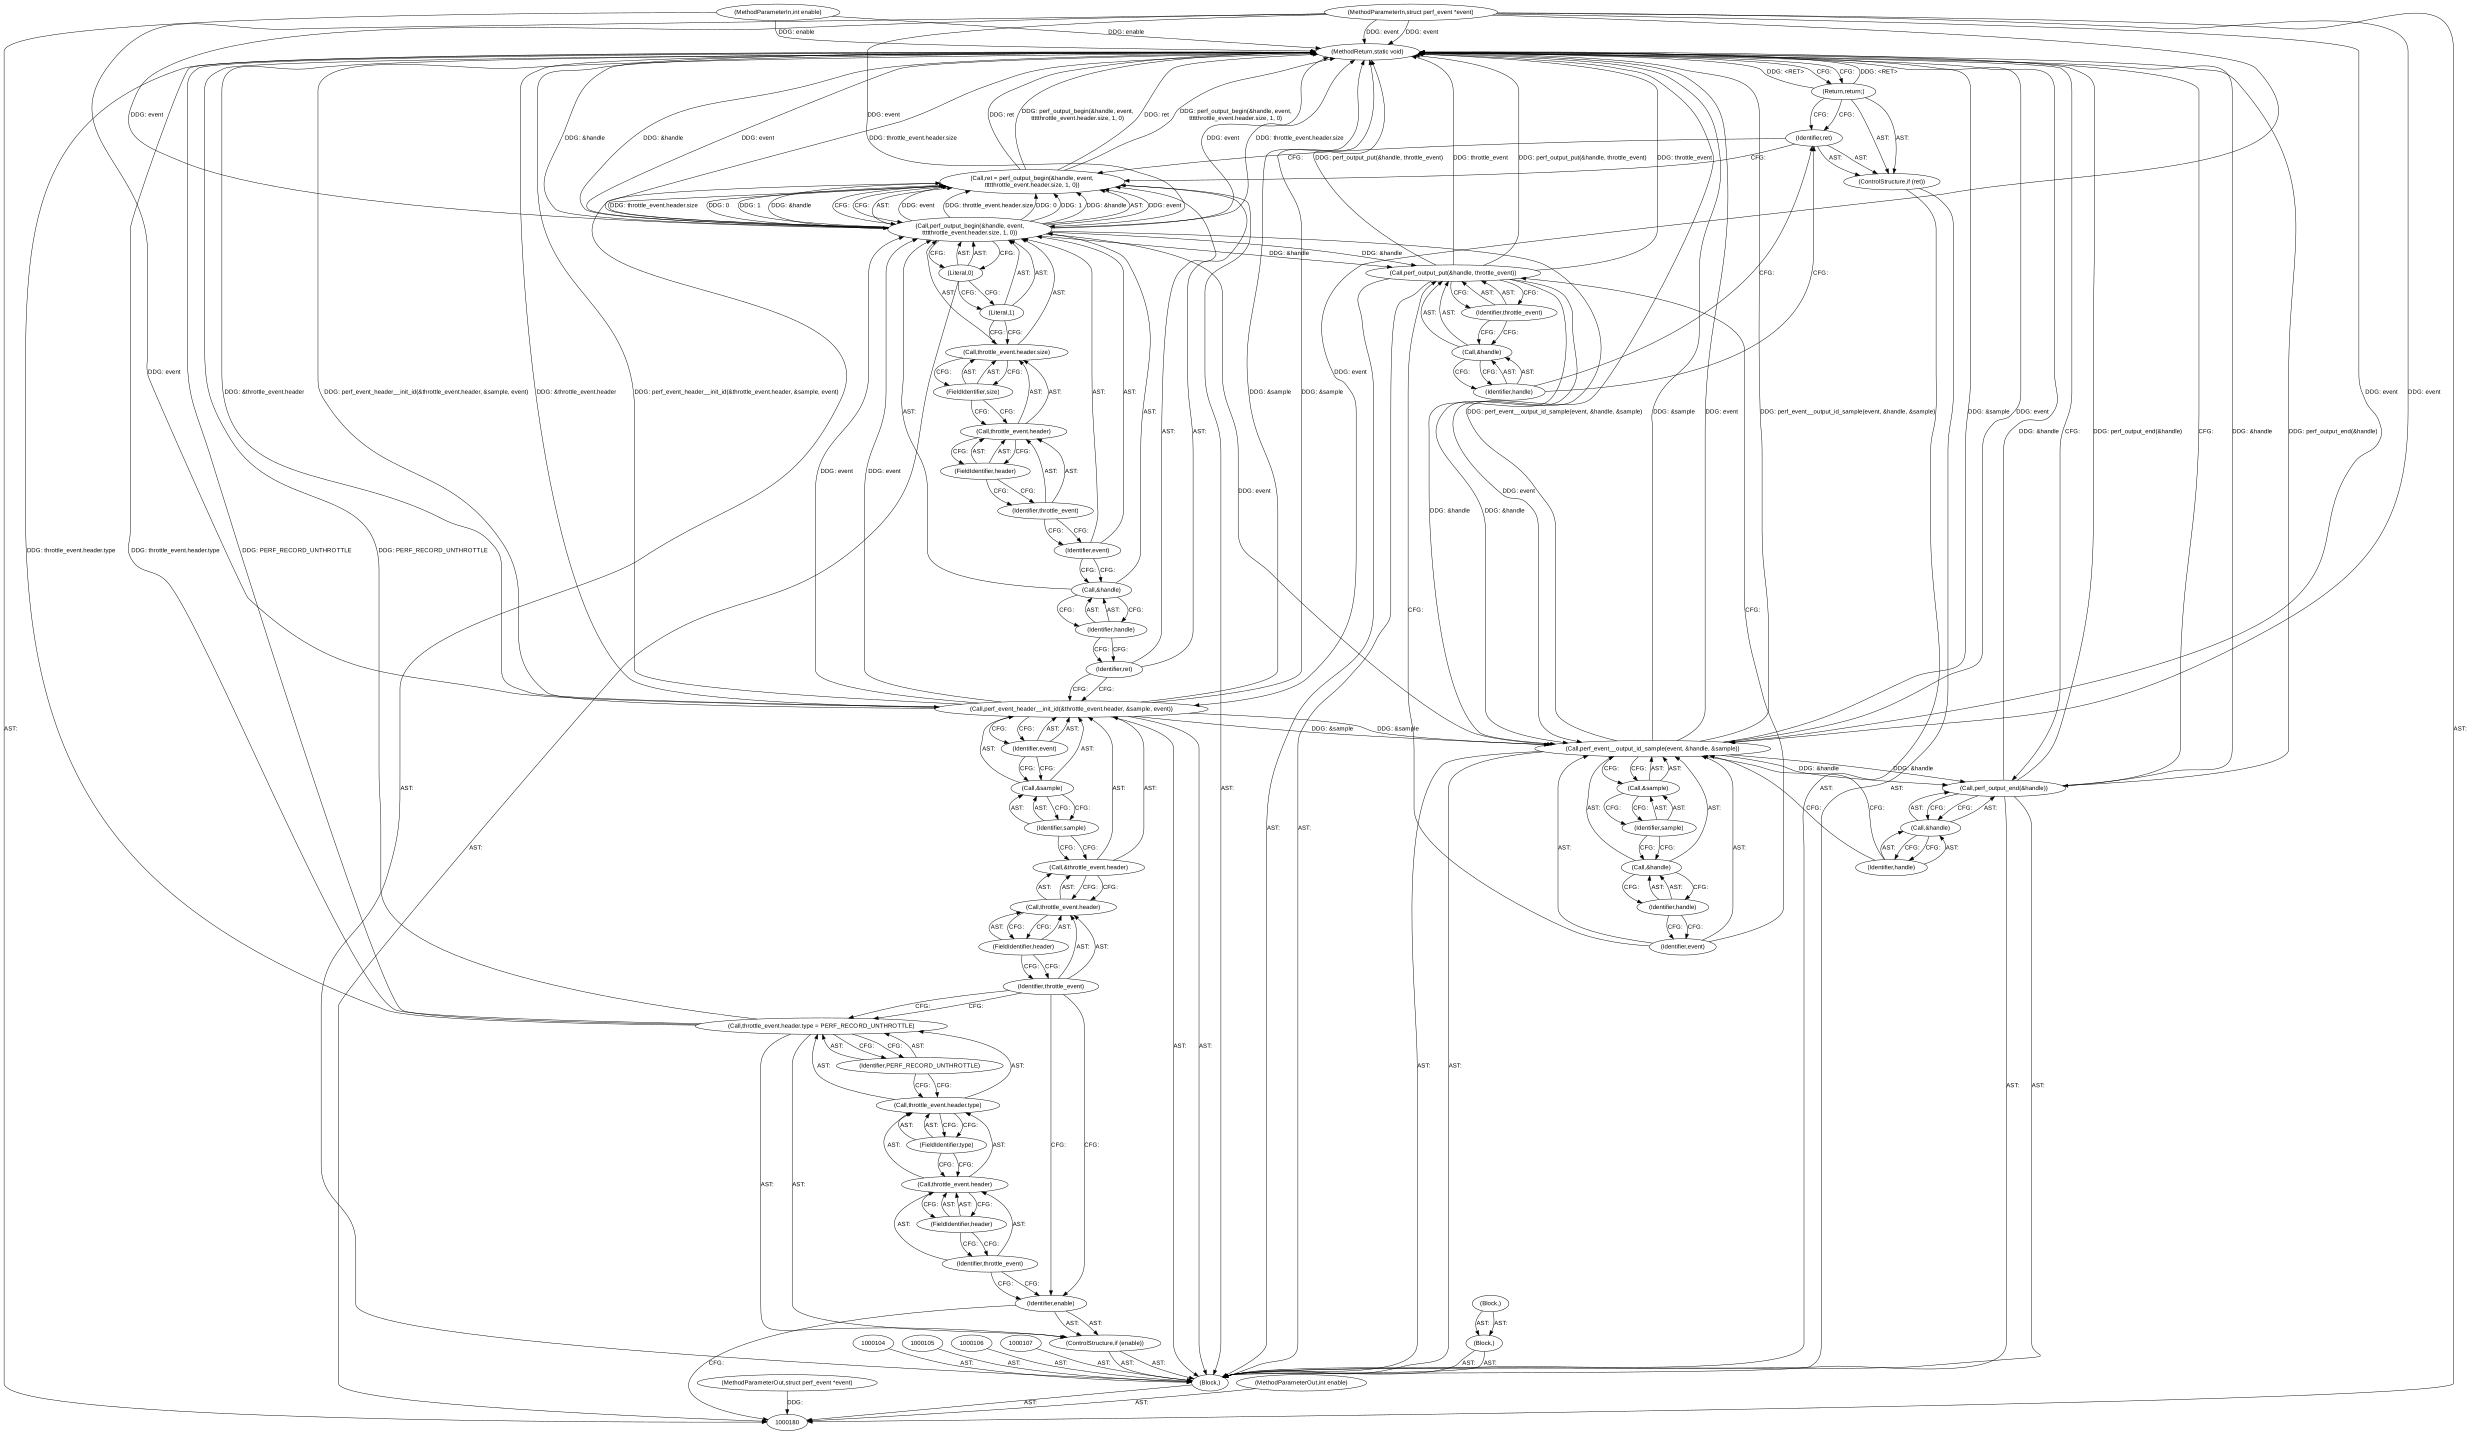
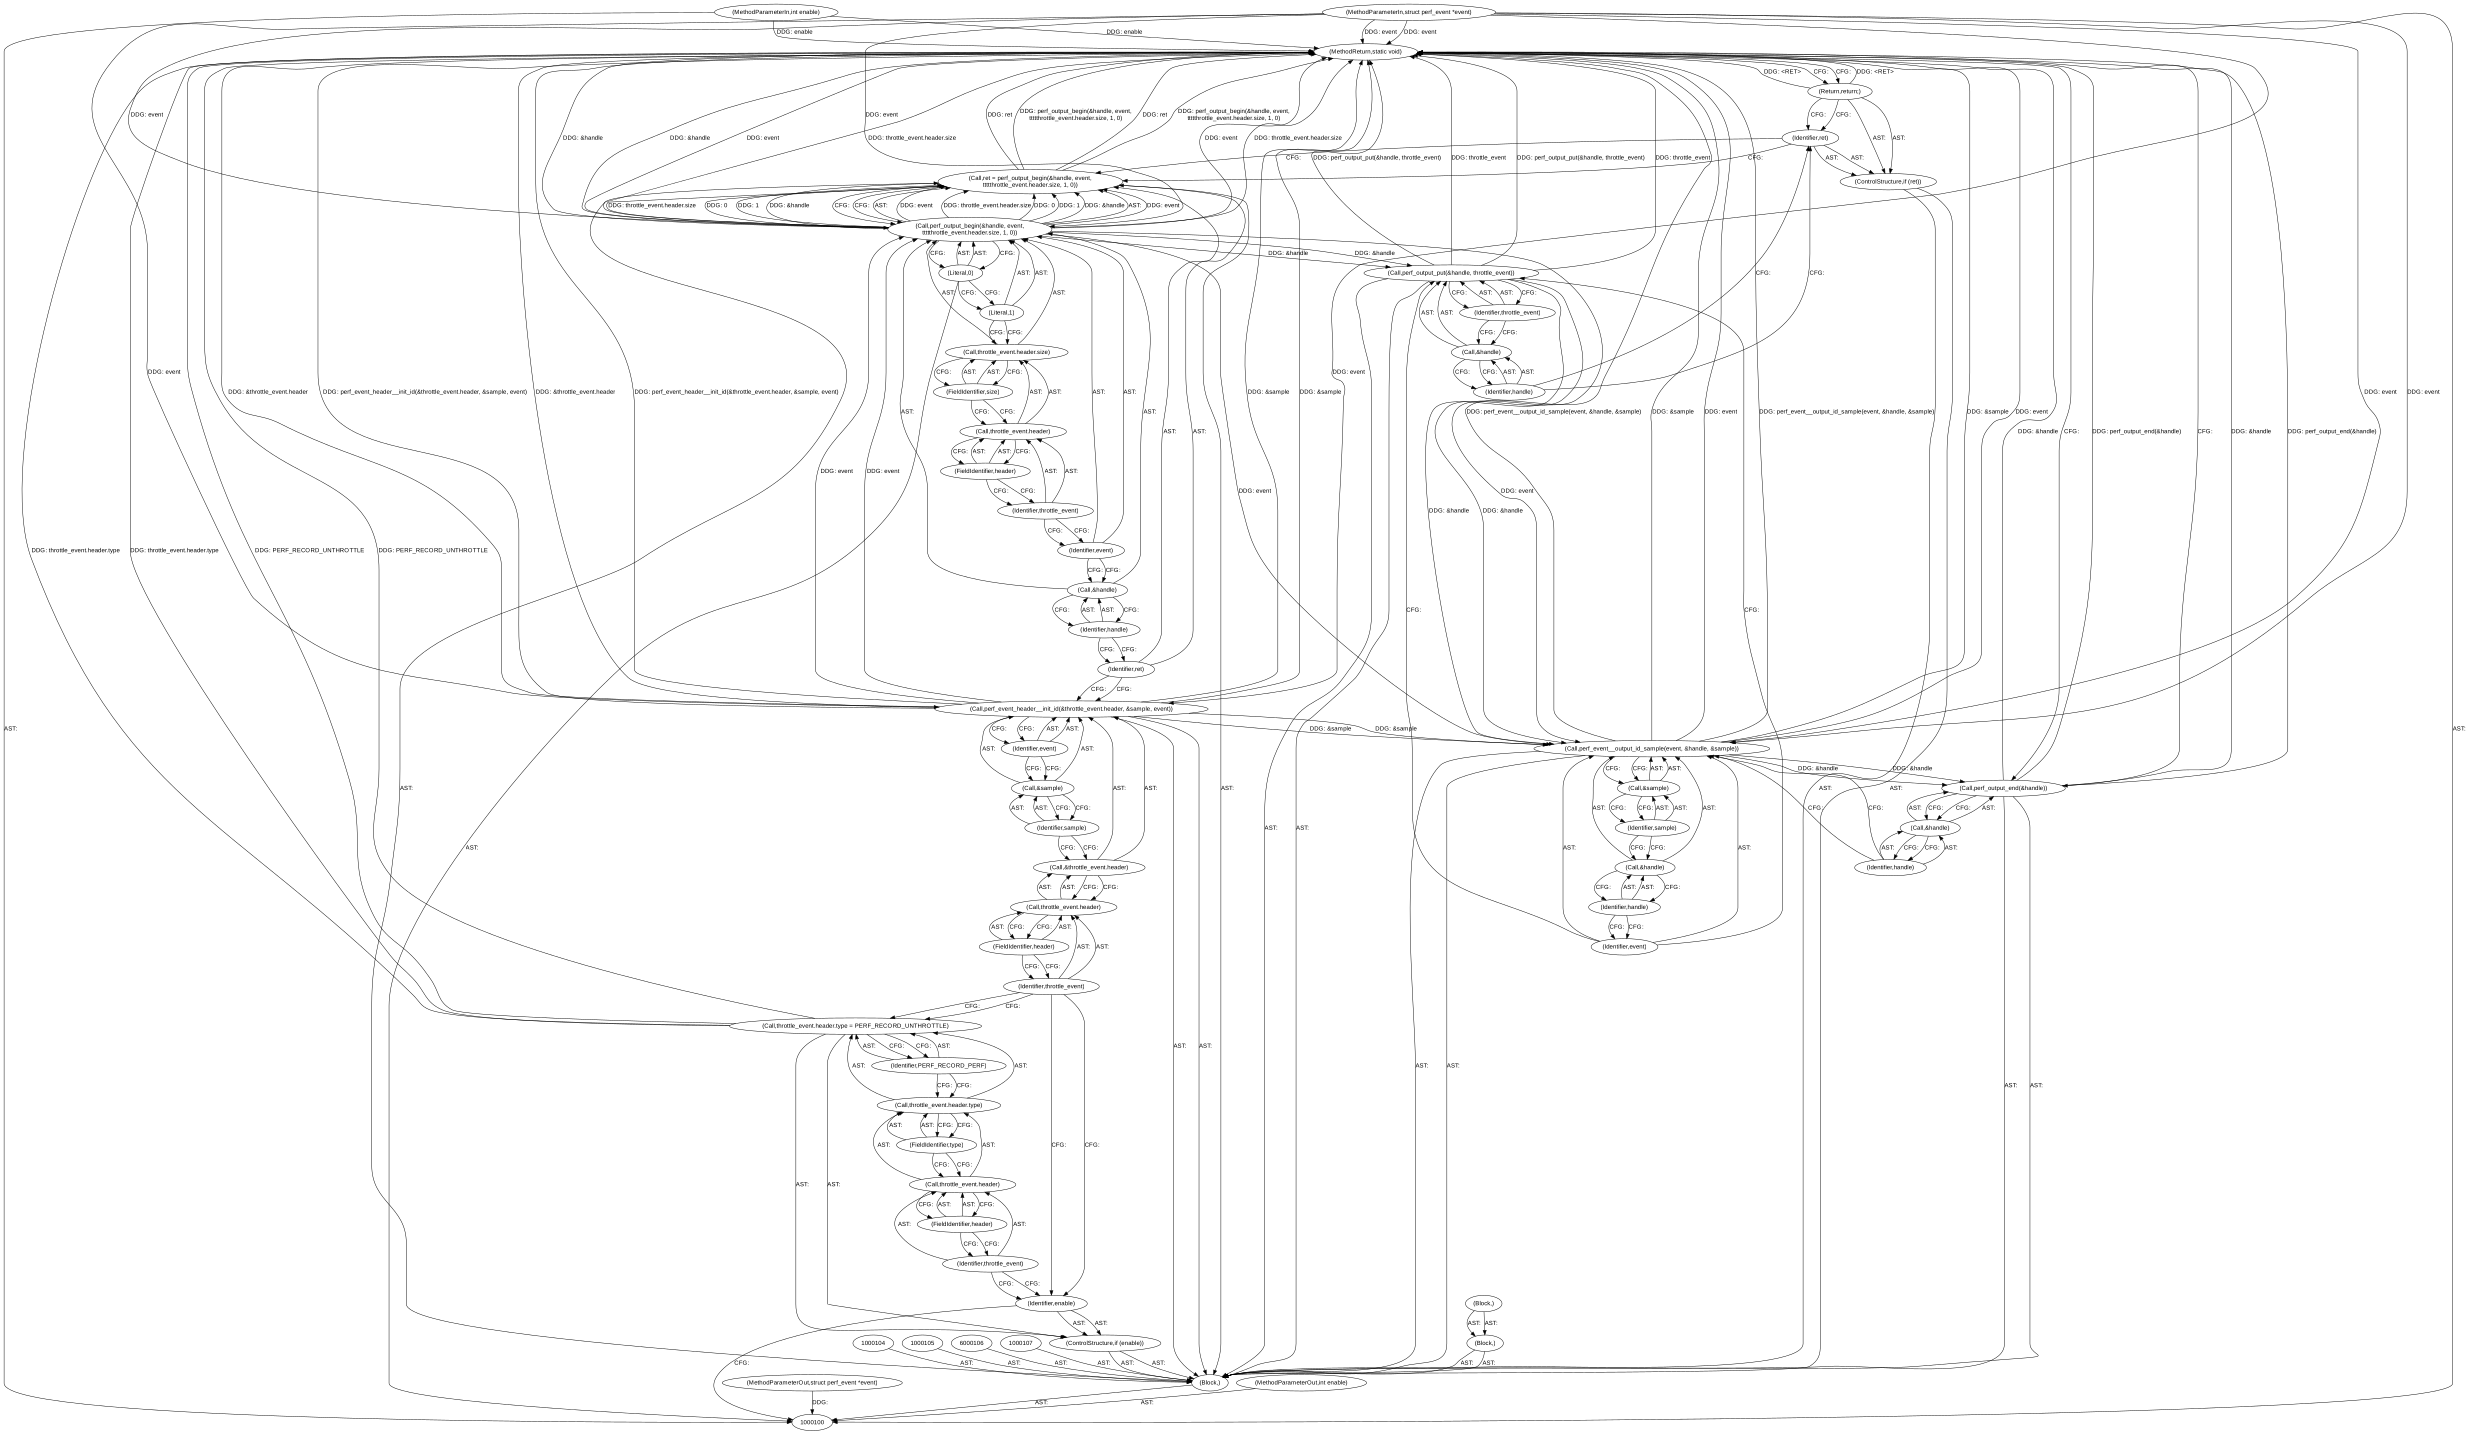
node "(Identifier,PERF_RECORD_UNTHROTTLE)": label "(Identifier,PERF_RECORD_UNTHROTTLE)" -> "(Identifier,PERF_RECORD_PERF)"
node "1000106": label "1000106" -> "6000106"
node "1000180": label "1000180" -> "1000100"
